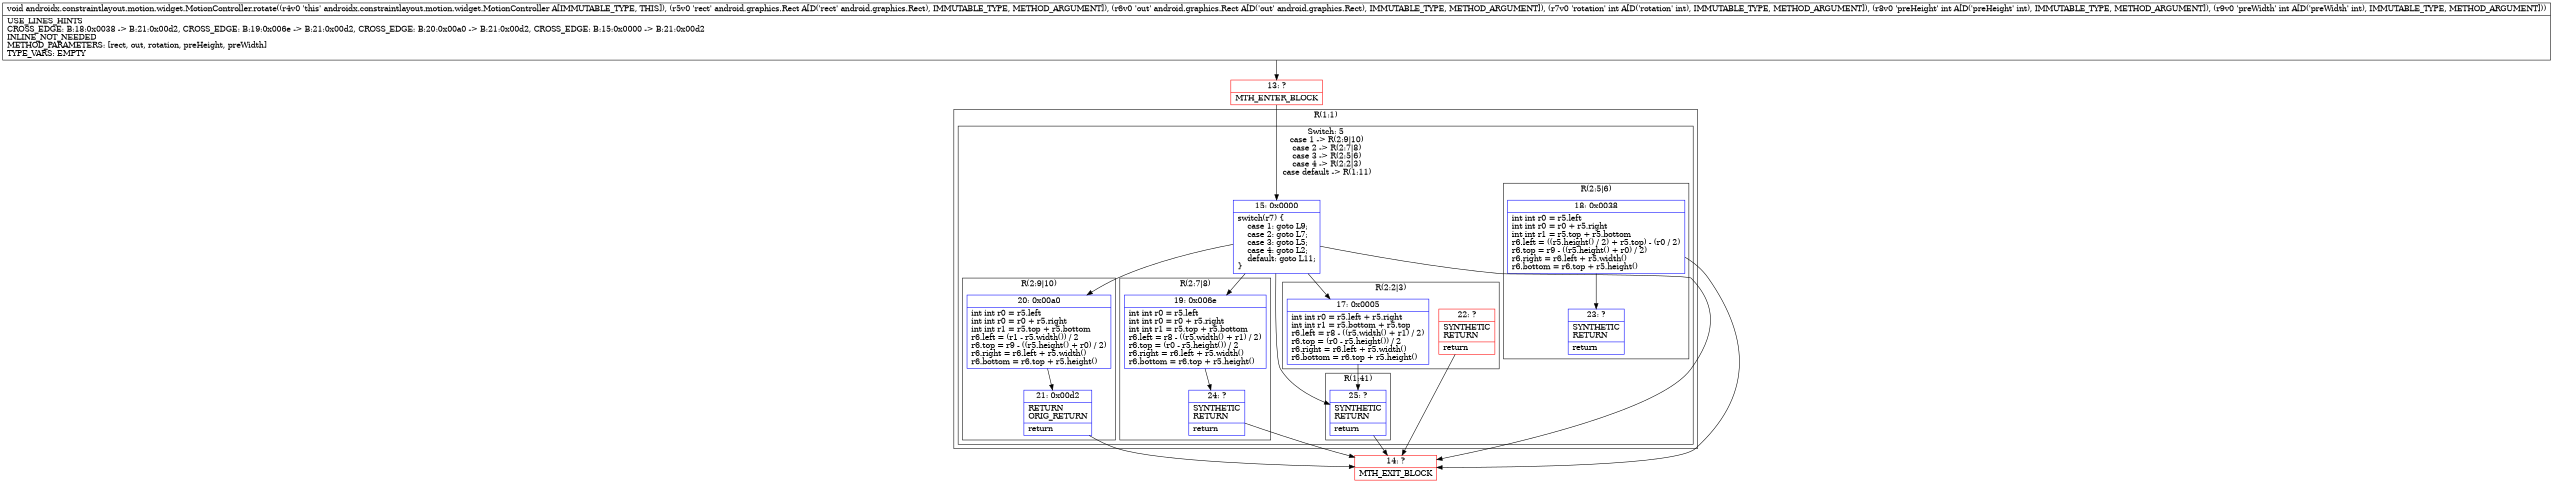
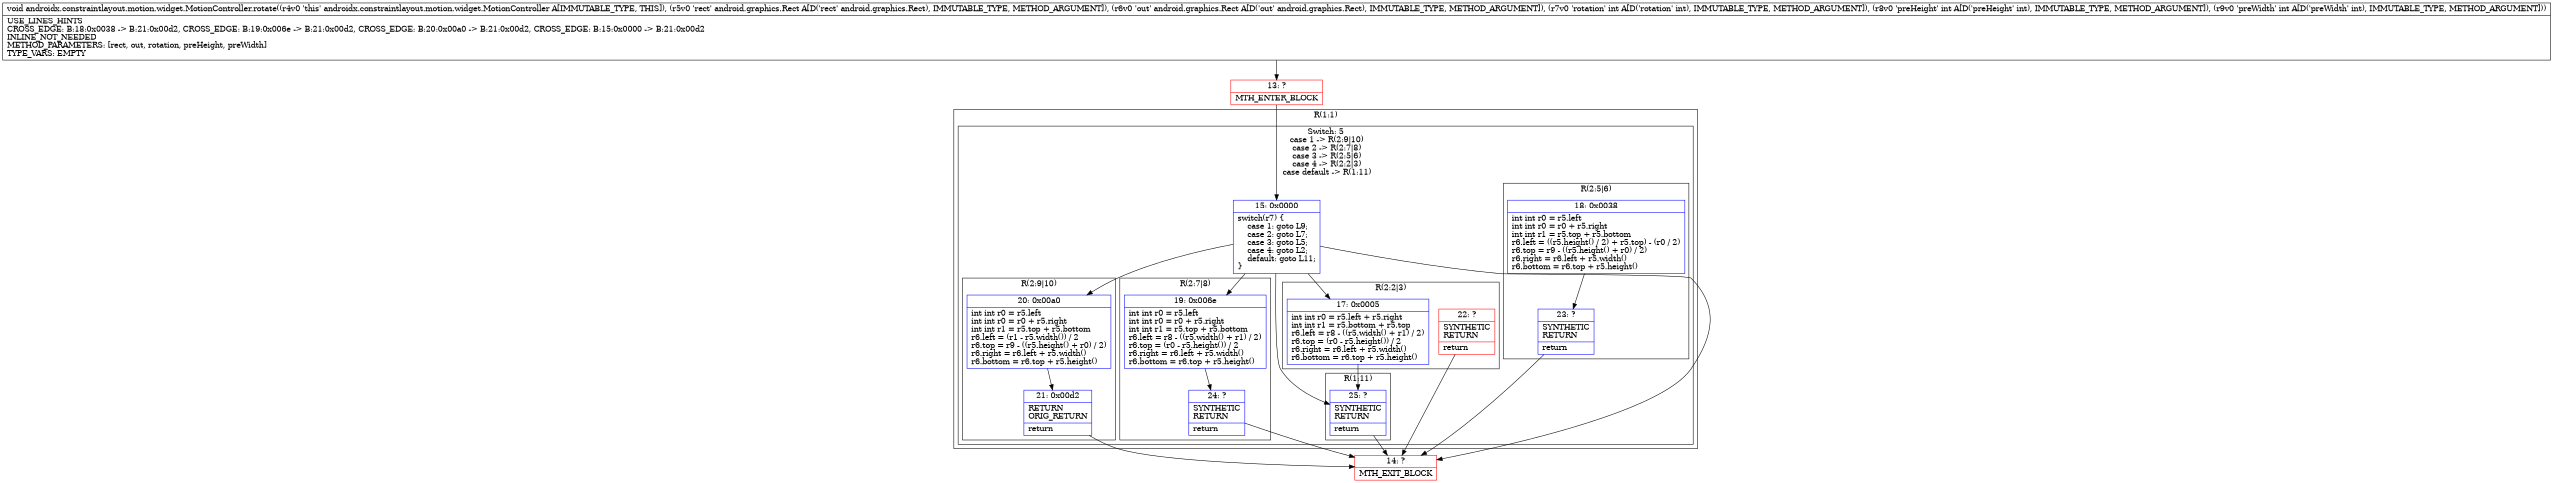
cluster "R(1:41)": label "R(1:41)" -> "R(1:11)"
edge "18: 0x0038" -> "14: ?": now "23: ?" -> "14: ?"
